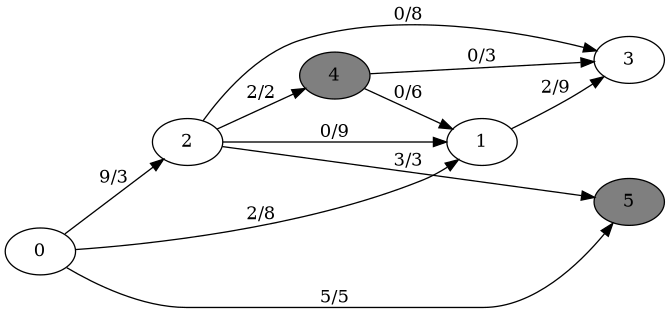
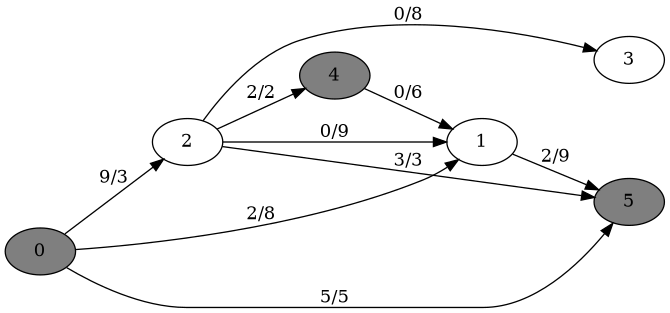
edge "4" -> "3": removed, label "0/3"
edge "1" -> "3": now "1" -> "5"
node "0": fillcolor grey100 -> grey50
